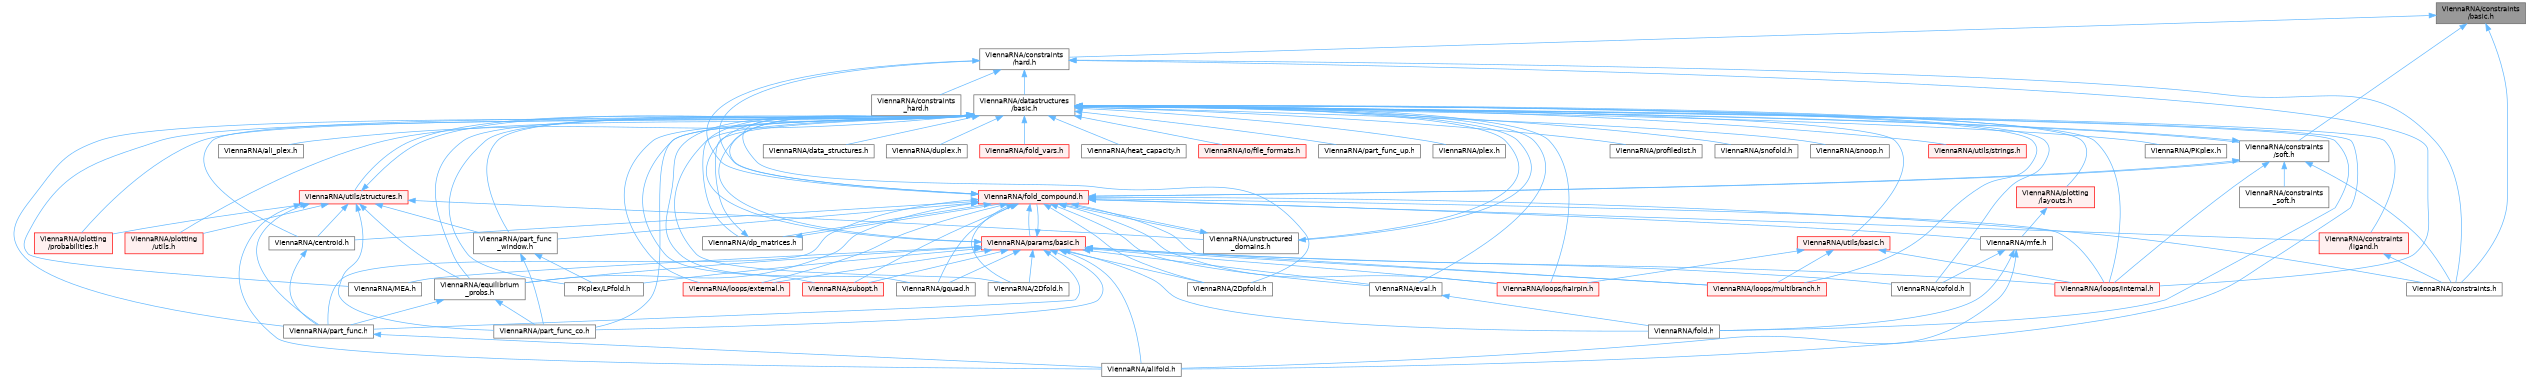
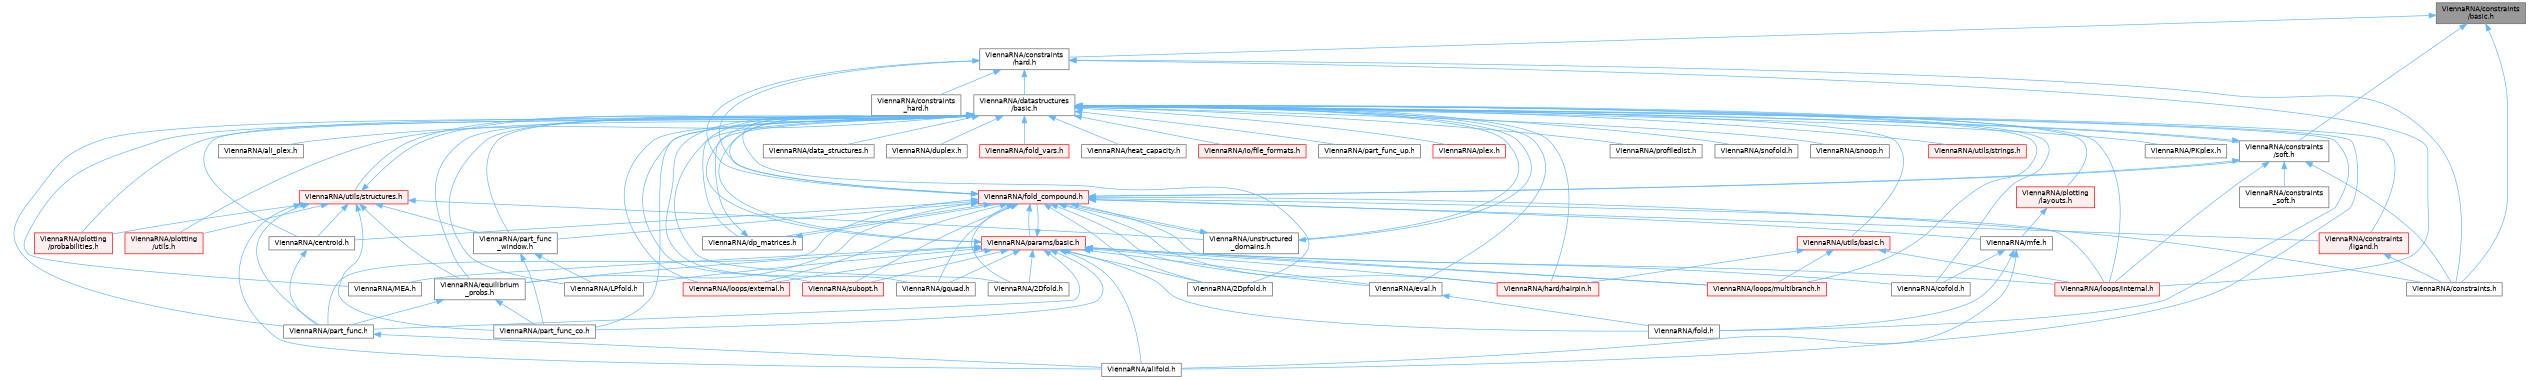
node "ViennaRNA/plex.h": color grey40 -> red
node "PKplex/LPfold.h": label "PKplex/LPfold.h" -> "ViennaRNA/LPfold.h"
node "ViennaRNA/loops/hairpin.h": label "ViennaRNA/loops/hairpin.h" -> "ViennaRNA/hard/hairpin.h"
